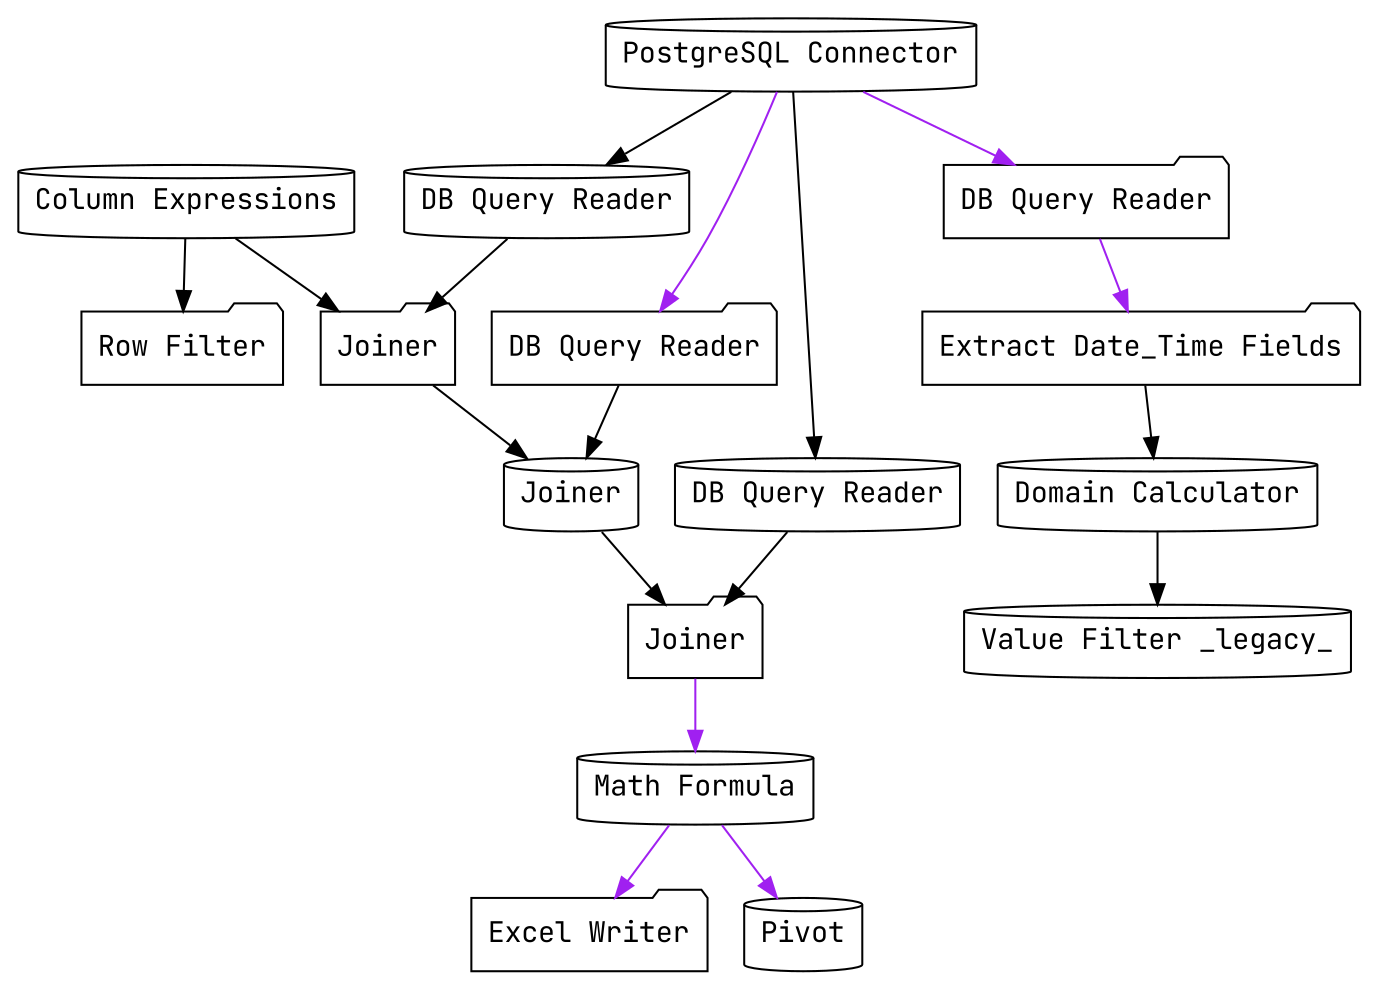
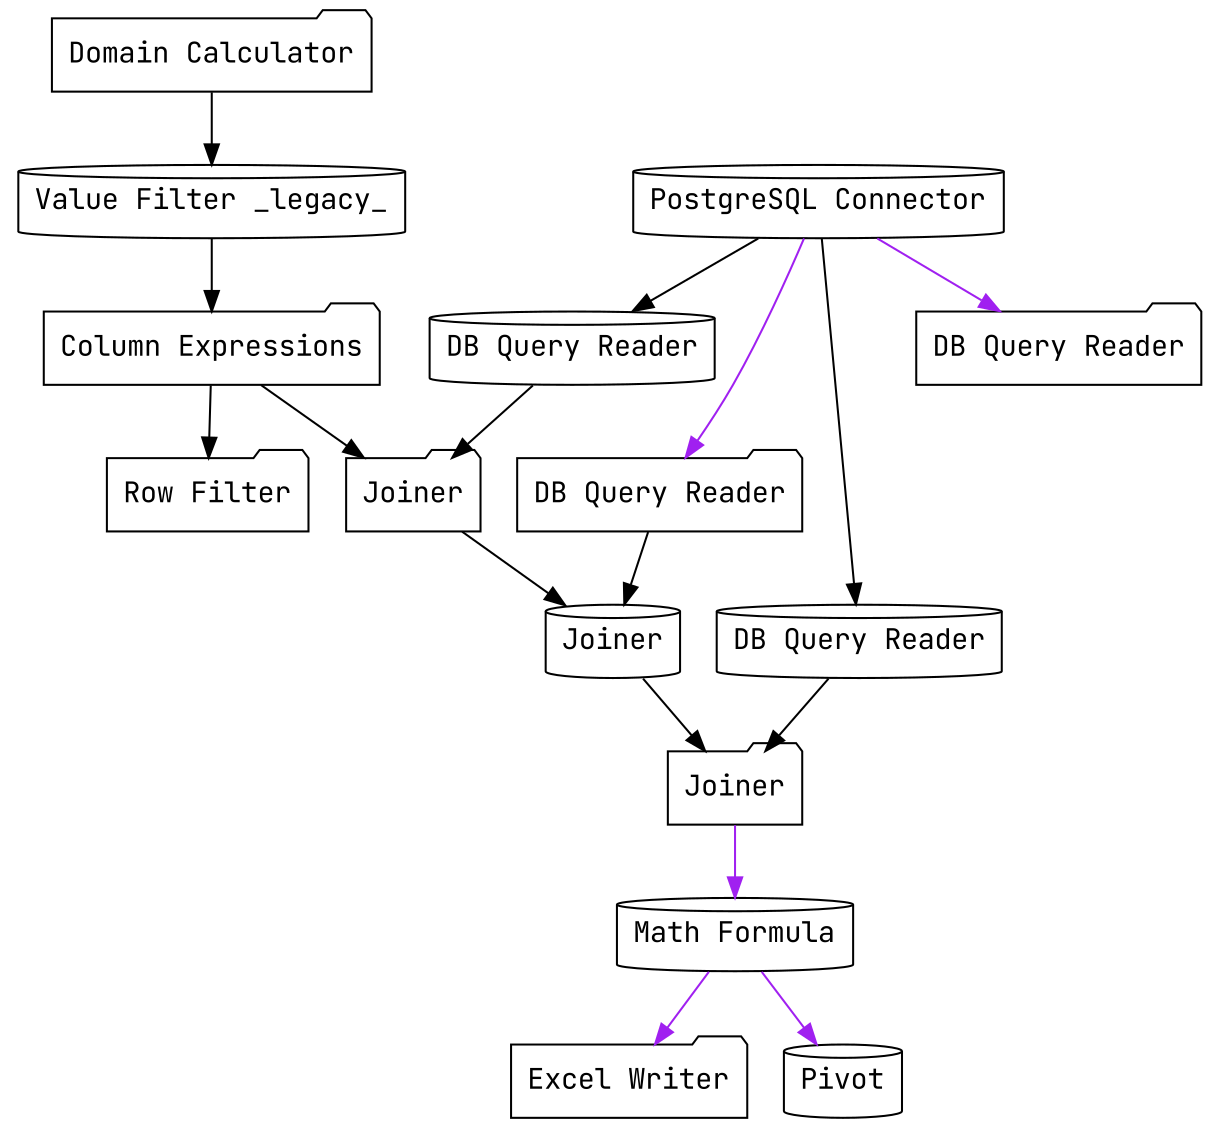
node "Column Expressions": shape cylinder -> folder
edge "Value Filter _legacy_" -> "Column Expressions": added
node "Extract Date_Time Fields": removed
node "Domain Calculator": shape cylinder -> folder
